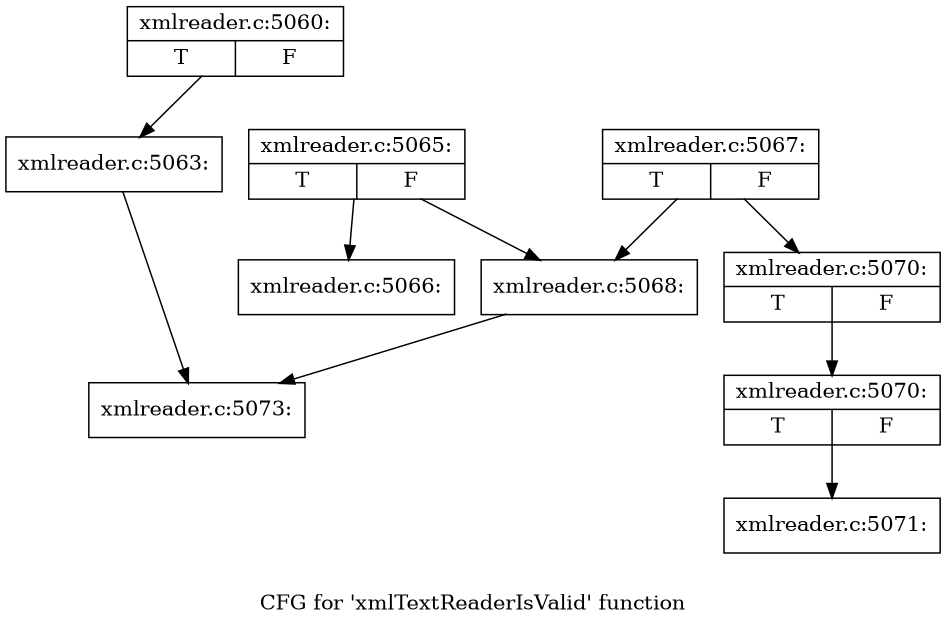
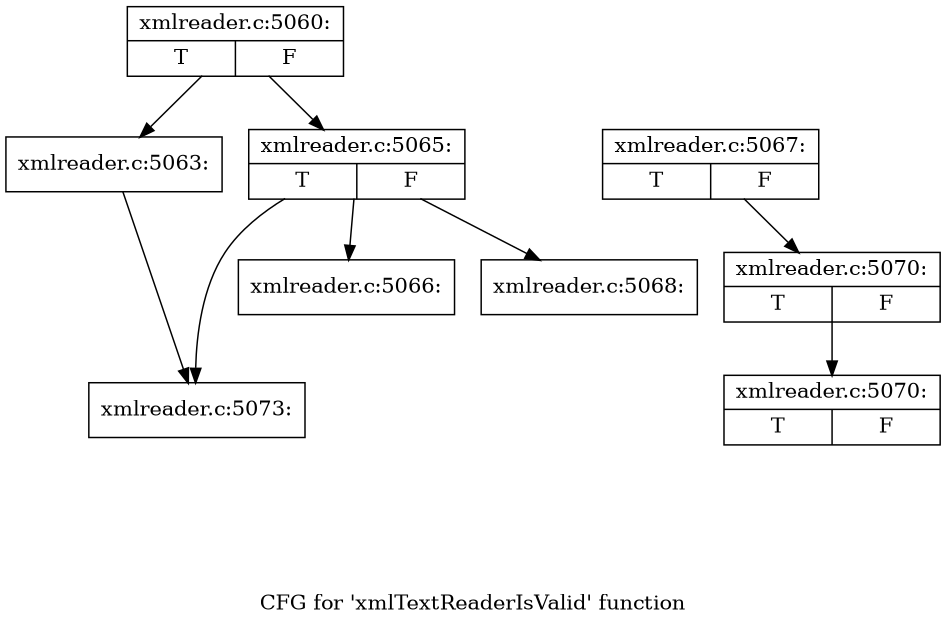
edge "xmlreader.c:5060:" -> "xmlreader.c:5065:": added
edge "xmlreader.c:5067:" -> "xmlreader.c:5068:": removed
edge "xmlreader.c:5068:" -> "xmlreader.c:5073:": now "xmlreader.c:5065:" -> "xmlreader.c:5073:"
node "xmlreader.c:5071:": removed
